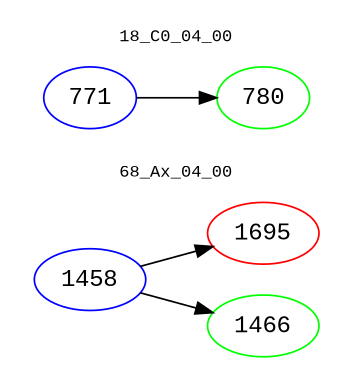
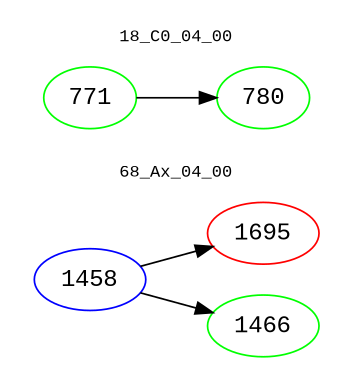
node "771": color blue -> green
